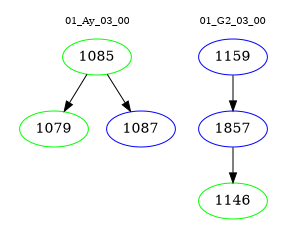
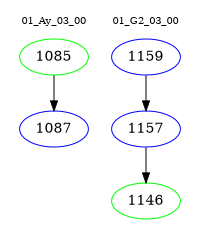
node "1079": removed
node "1857": label "1857" -> "1157"
